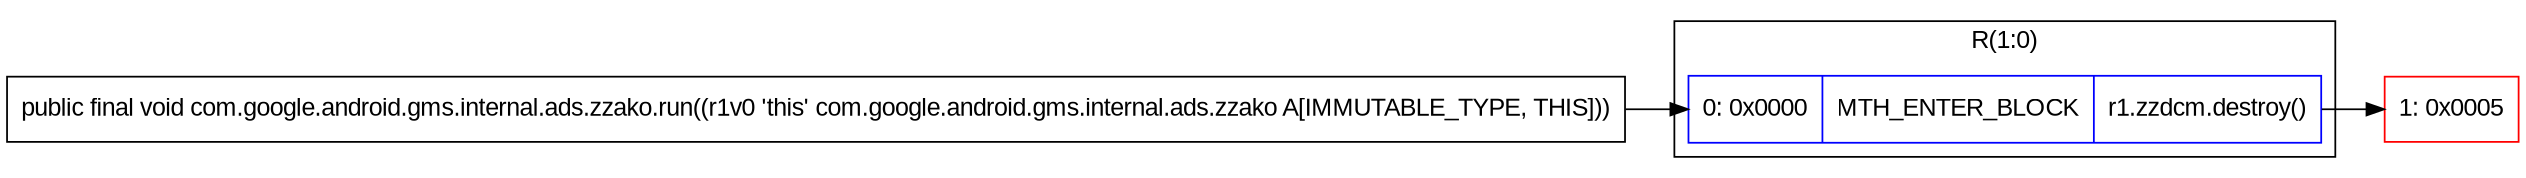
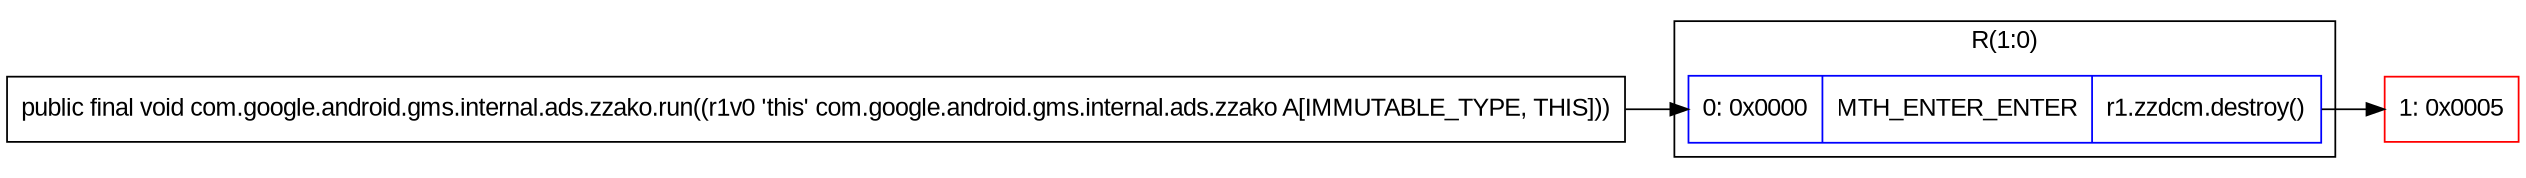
node "0: 0x0000": text "MTH_ENTER_BLOCK" -> "MTH_ENTER_ENTER"
